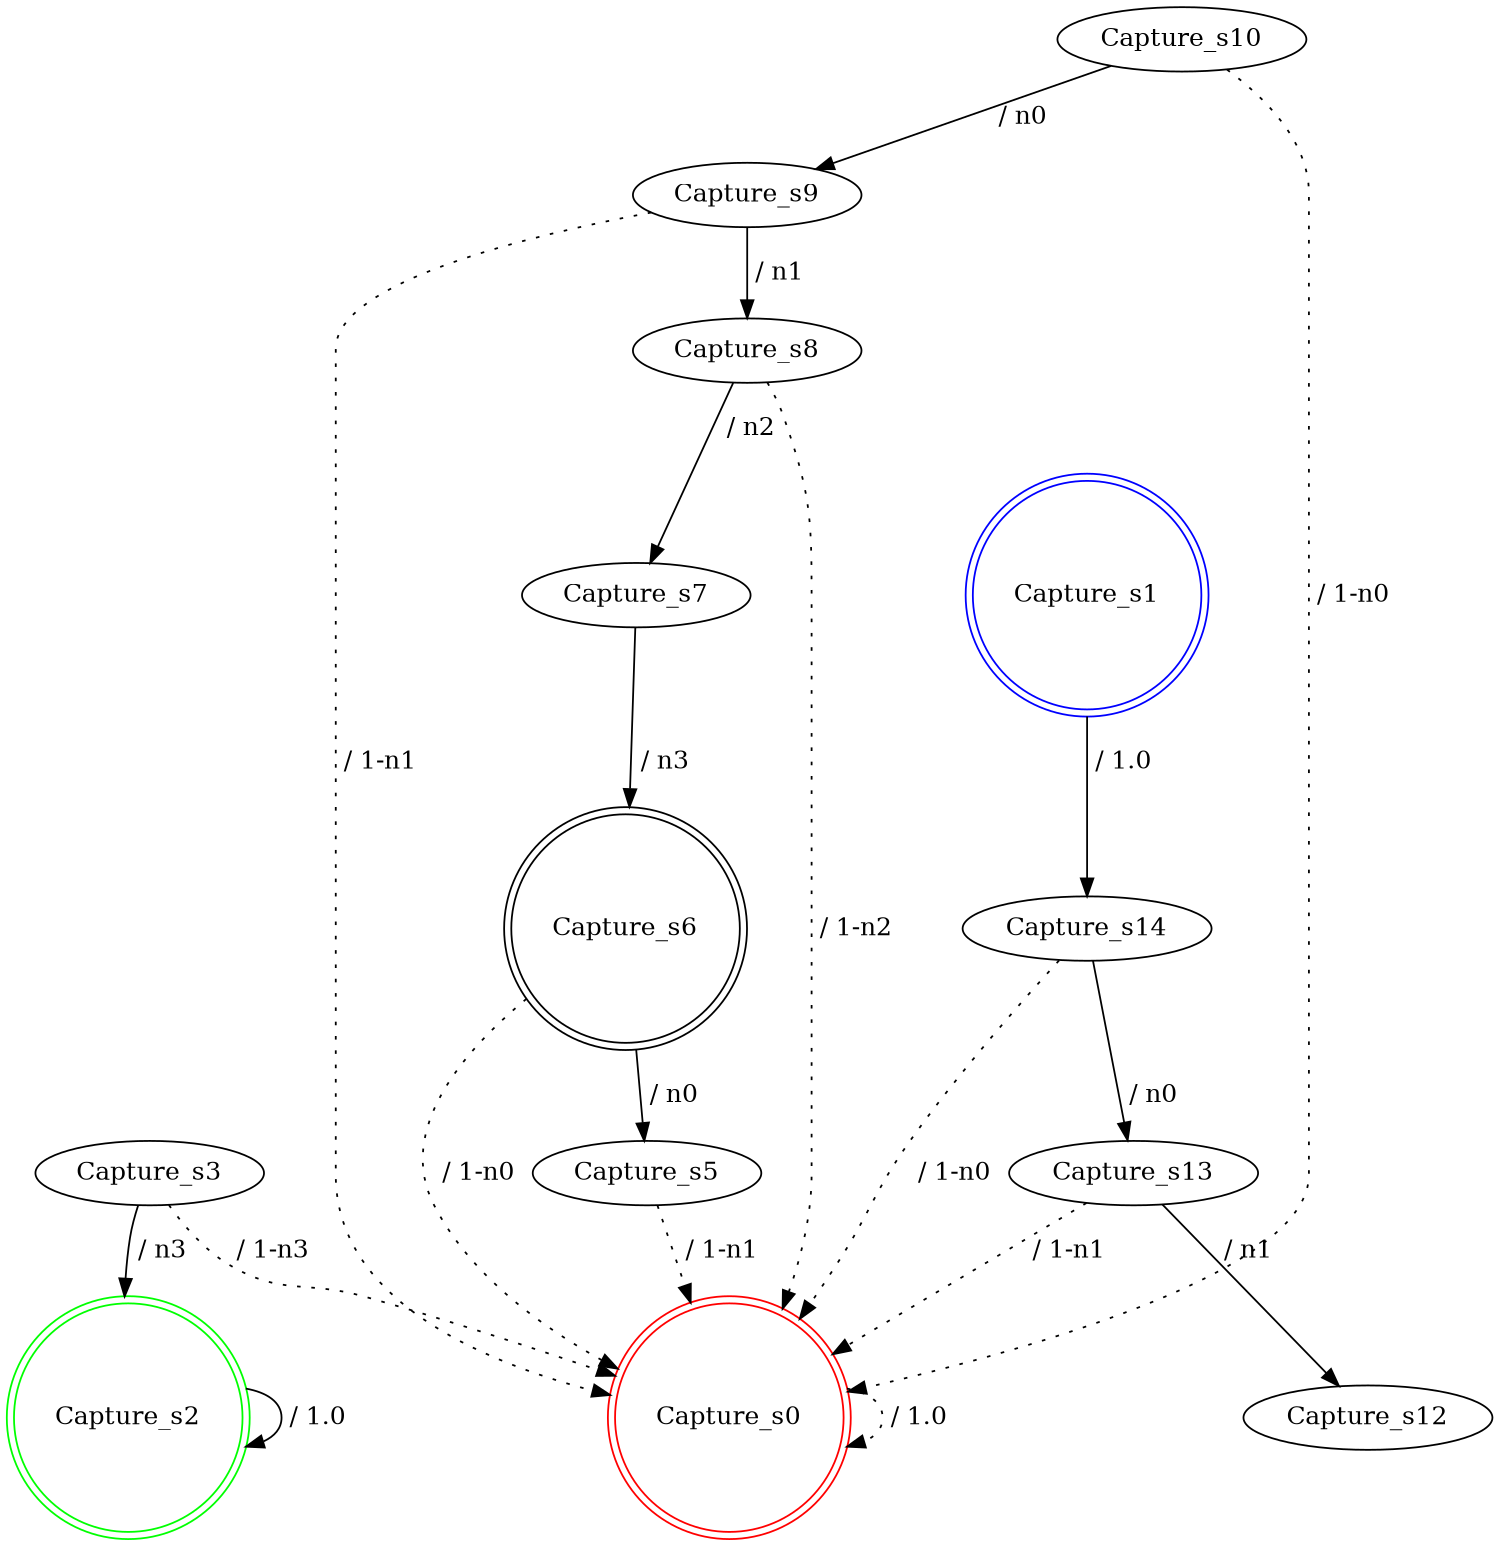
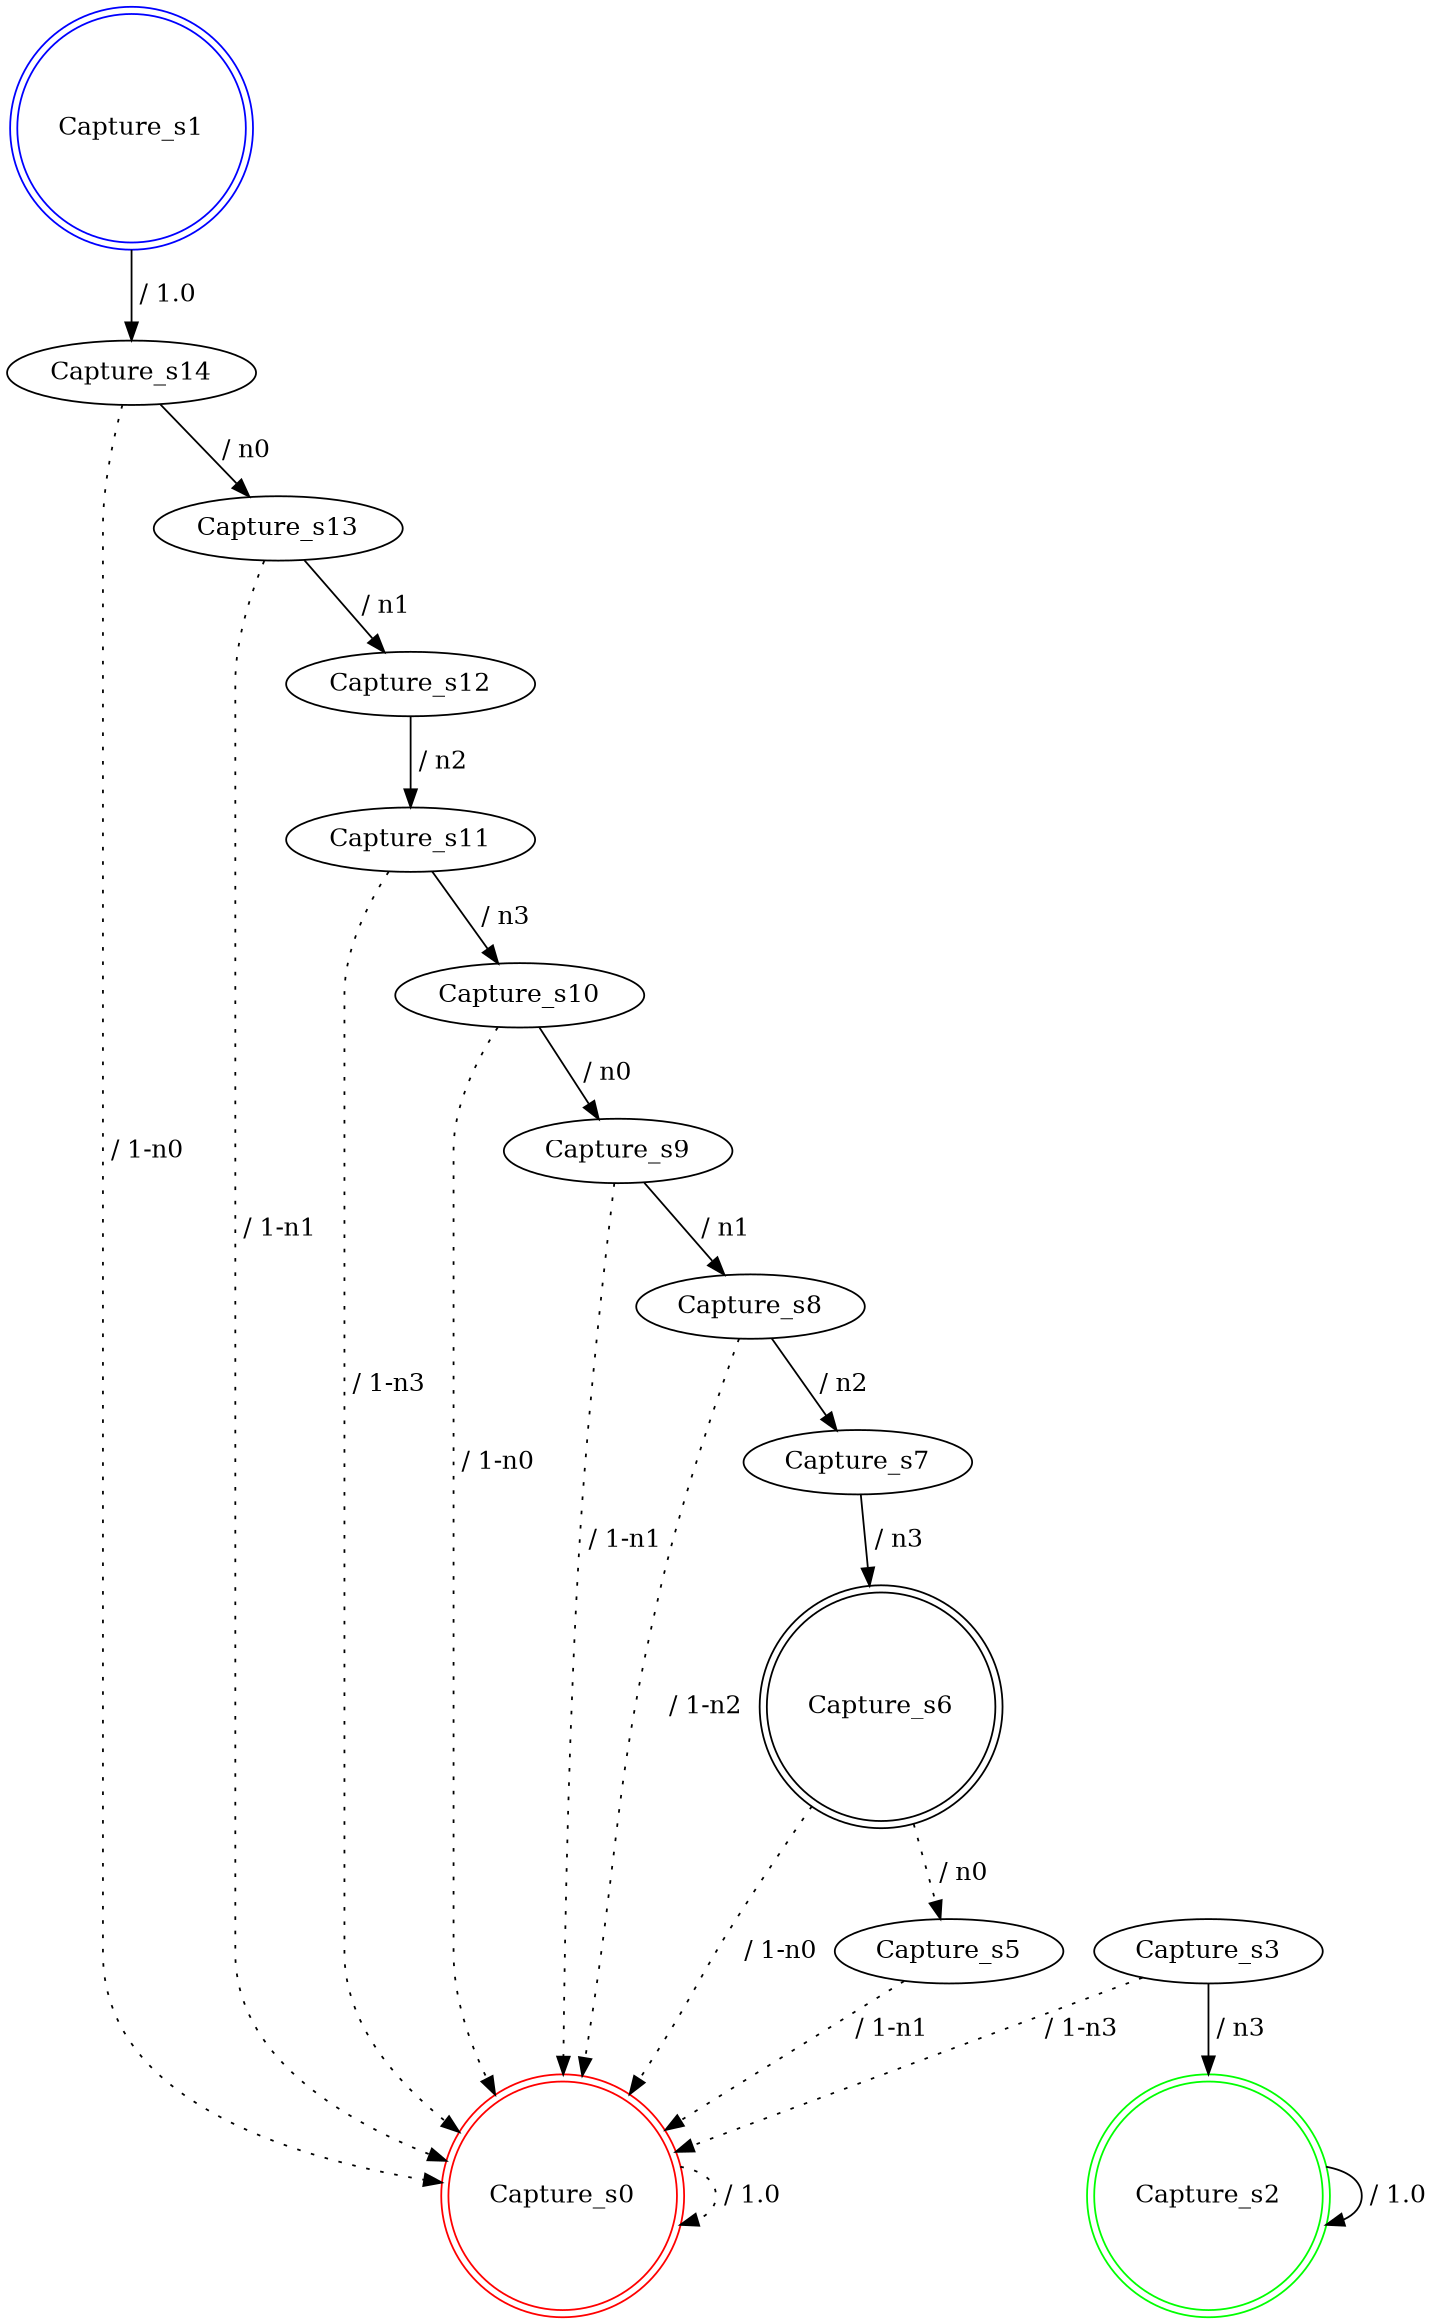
node "Capture_s11": added
edge "Capture_s6" -> "Capture_s5": style solid -> dotted
